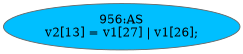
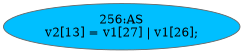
node "956:AS v2[13] = v1[27] | v1[26];": label "956:AS v2[13] = v1[27] | v1[26];" -> "256:AS v2[13] = v1[27] | v1[26];"
